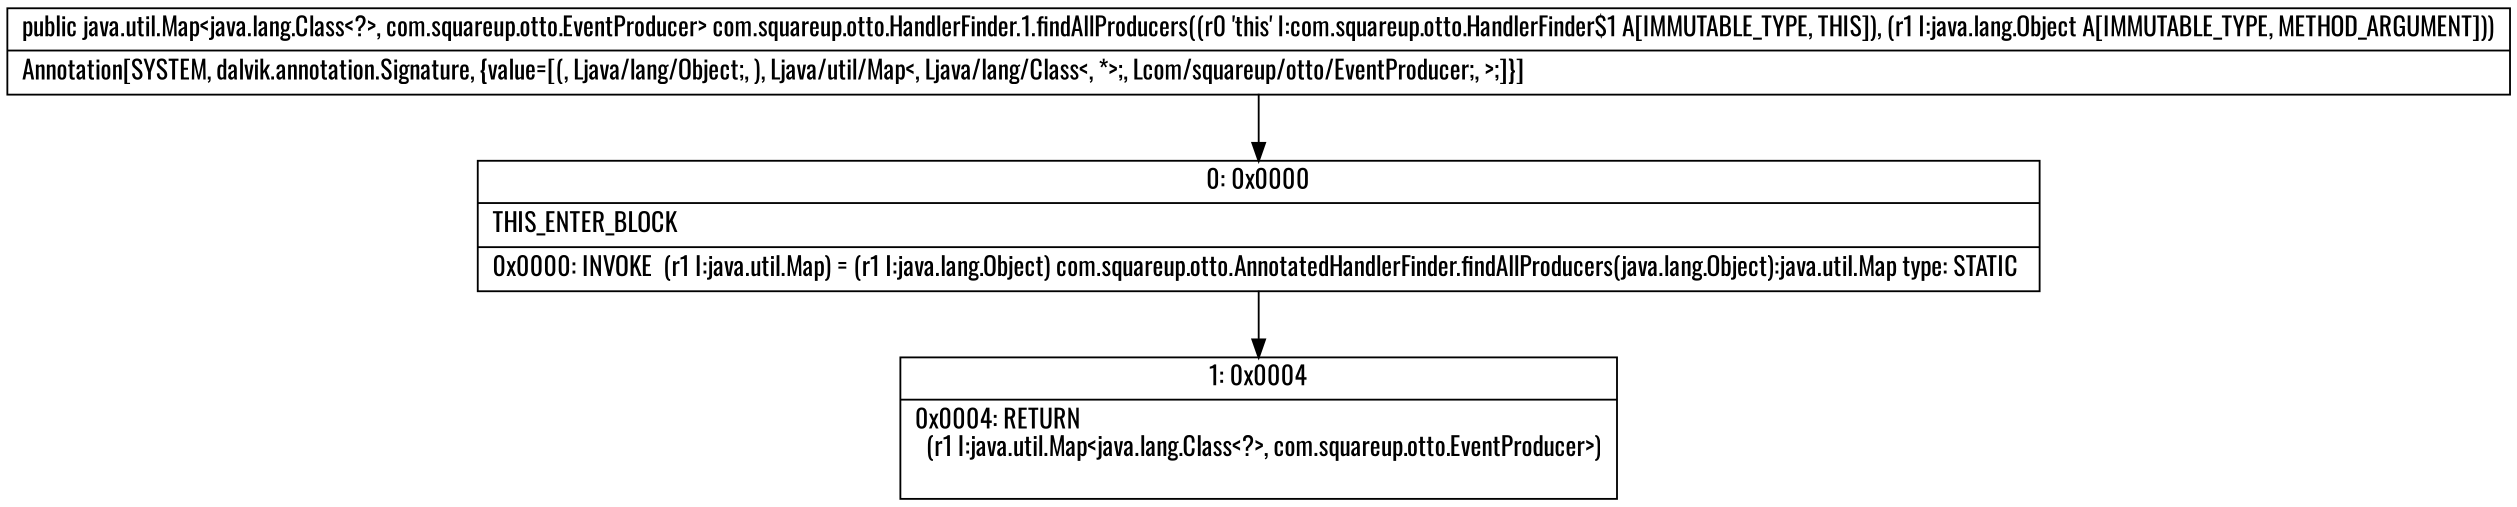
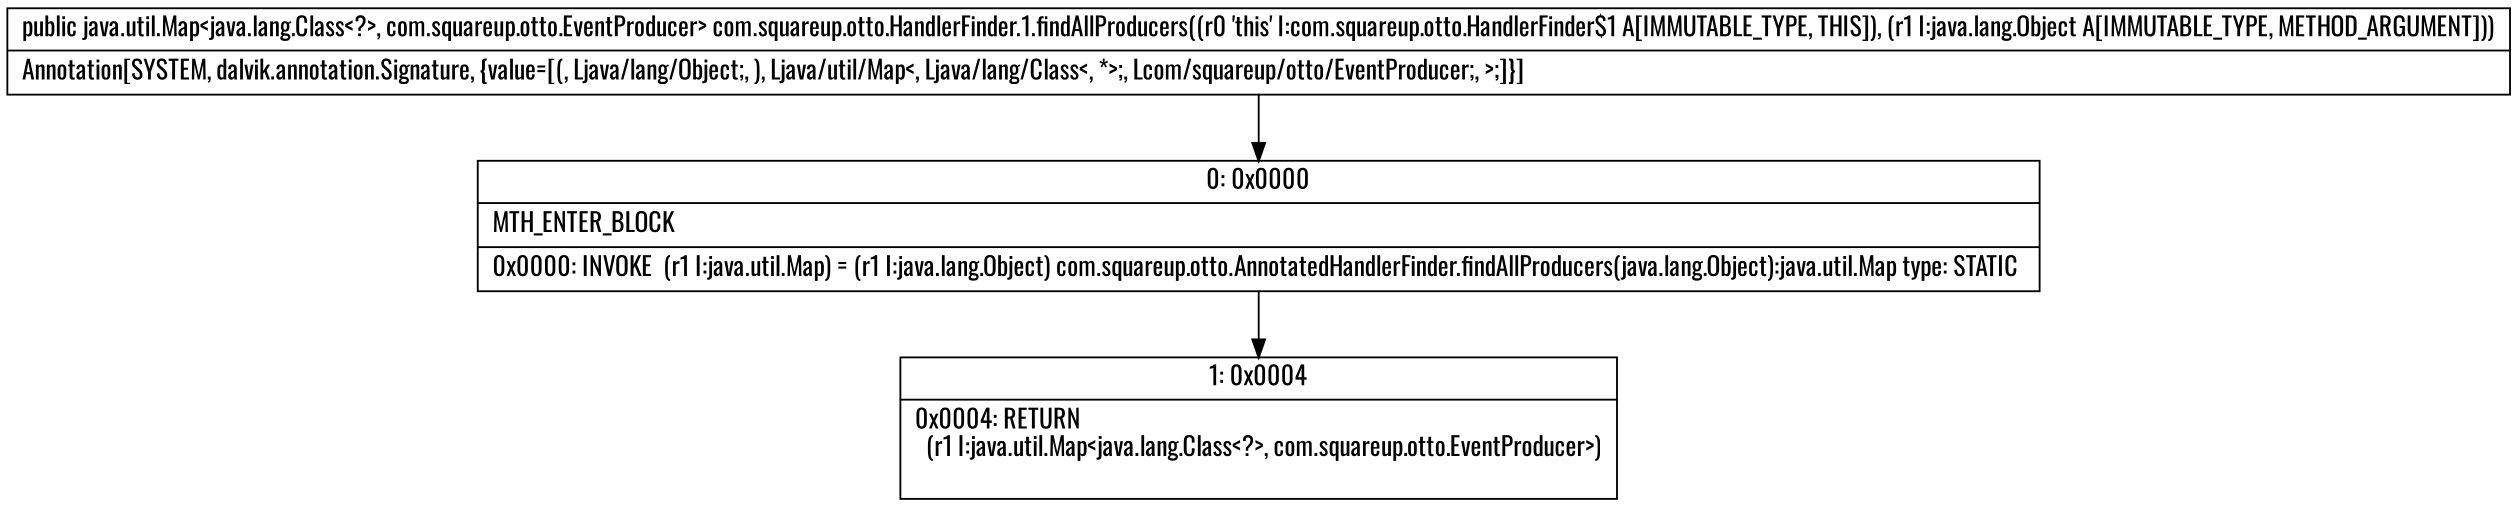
node "0: 0x0000": text "THIS_ENTER_BLOCK" -> "MTH_ENTER_BLOCK"
